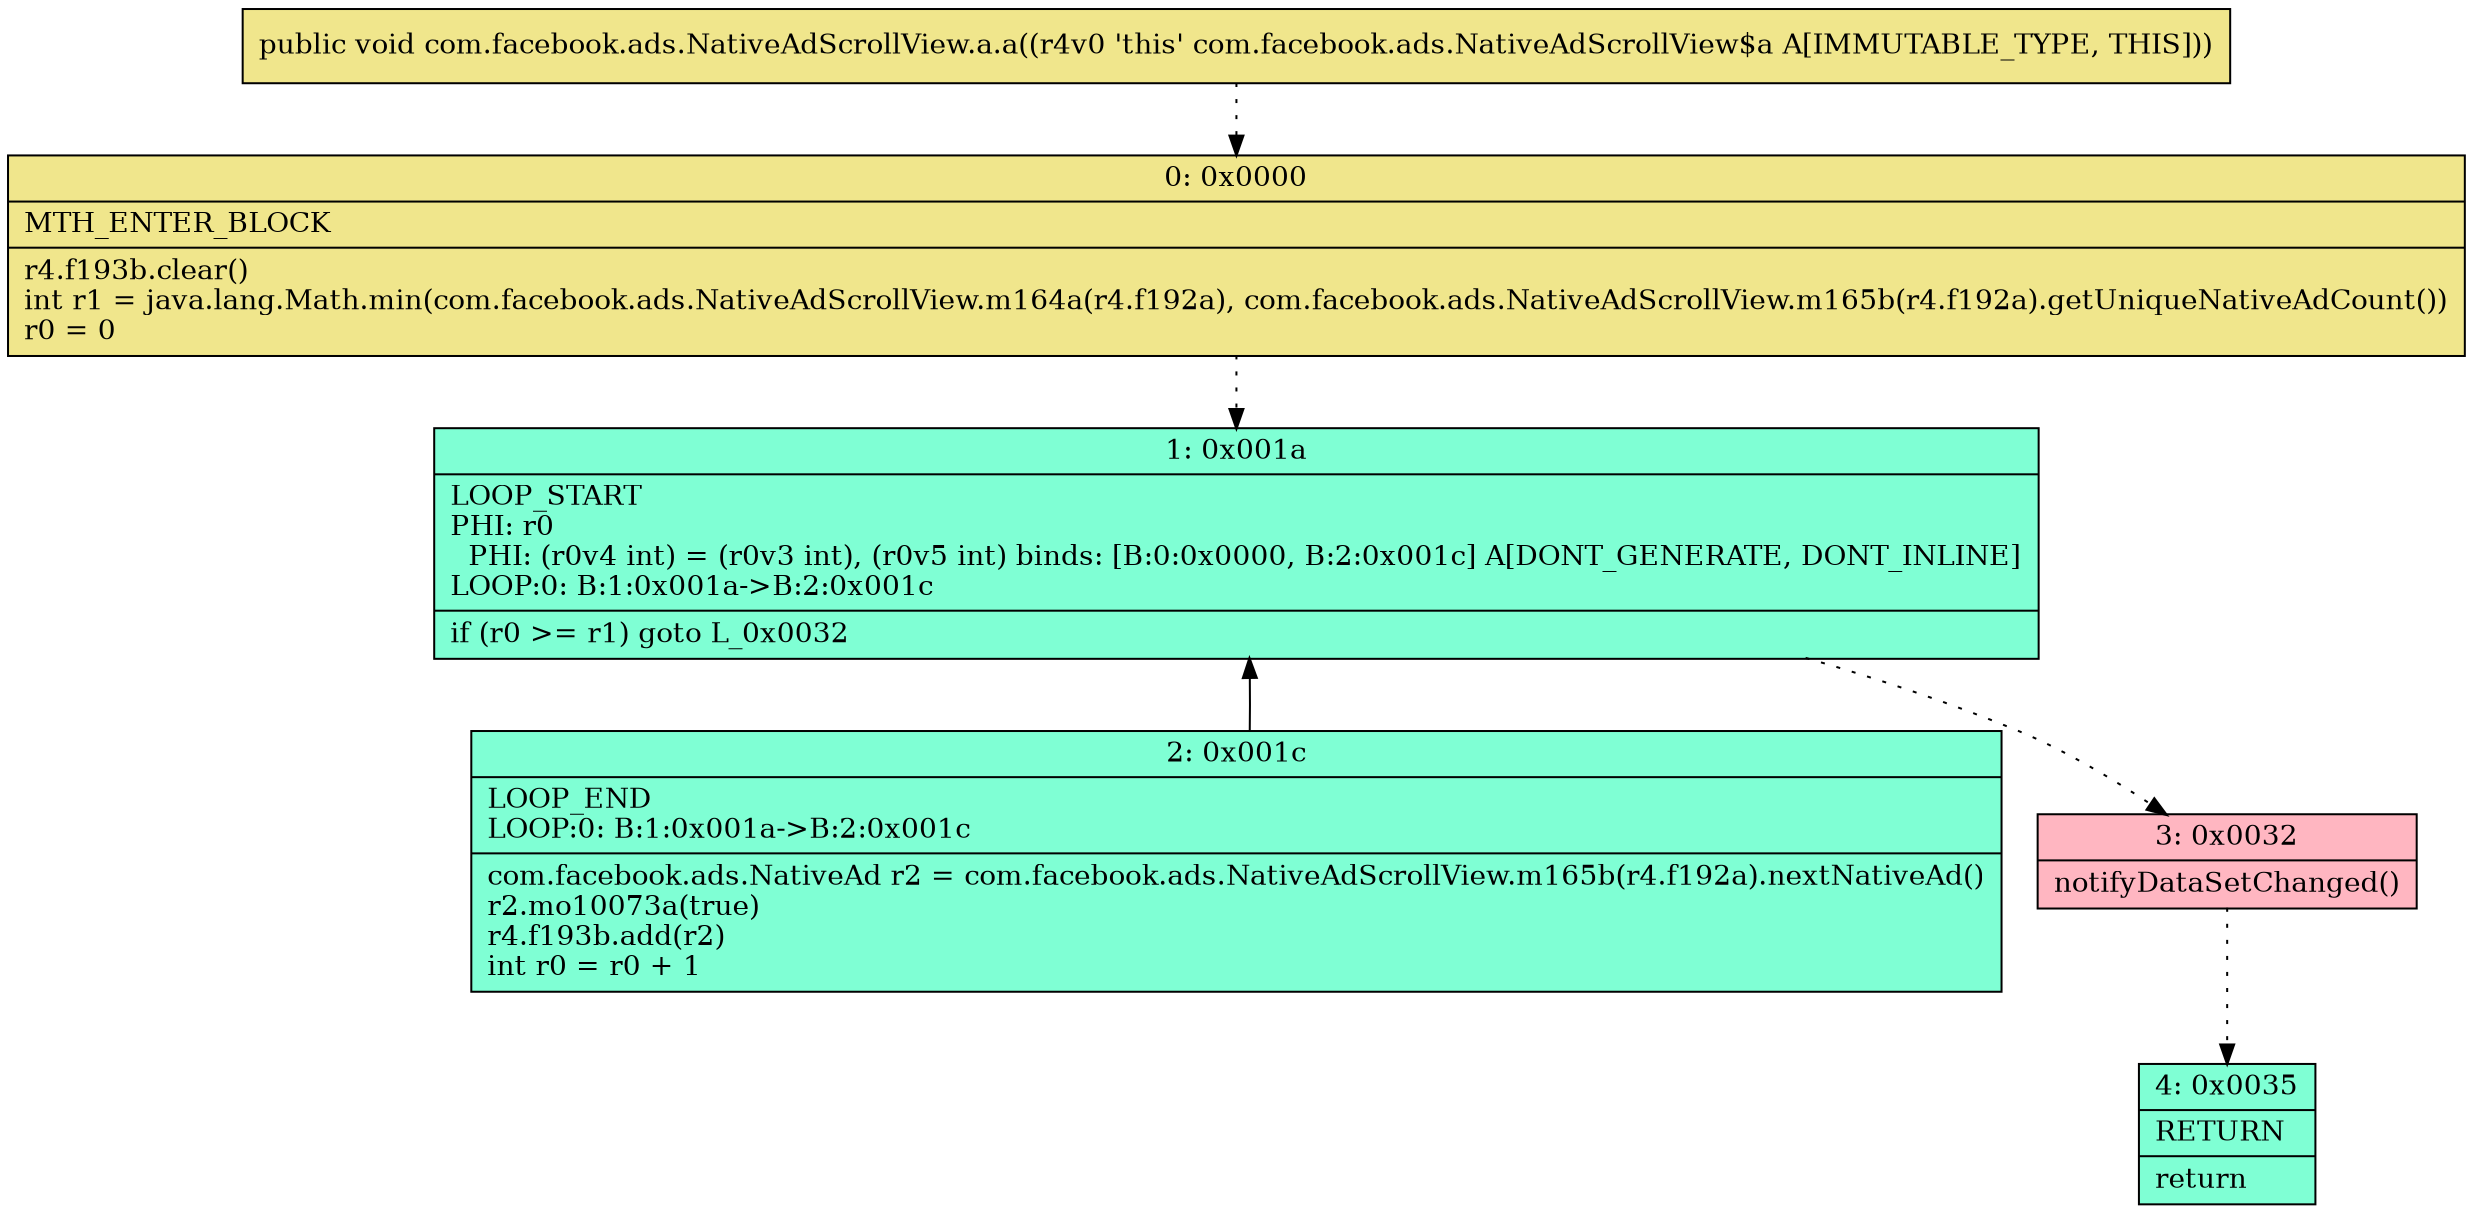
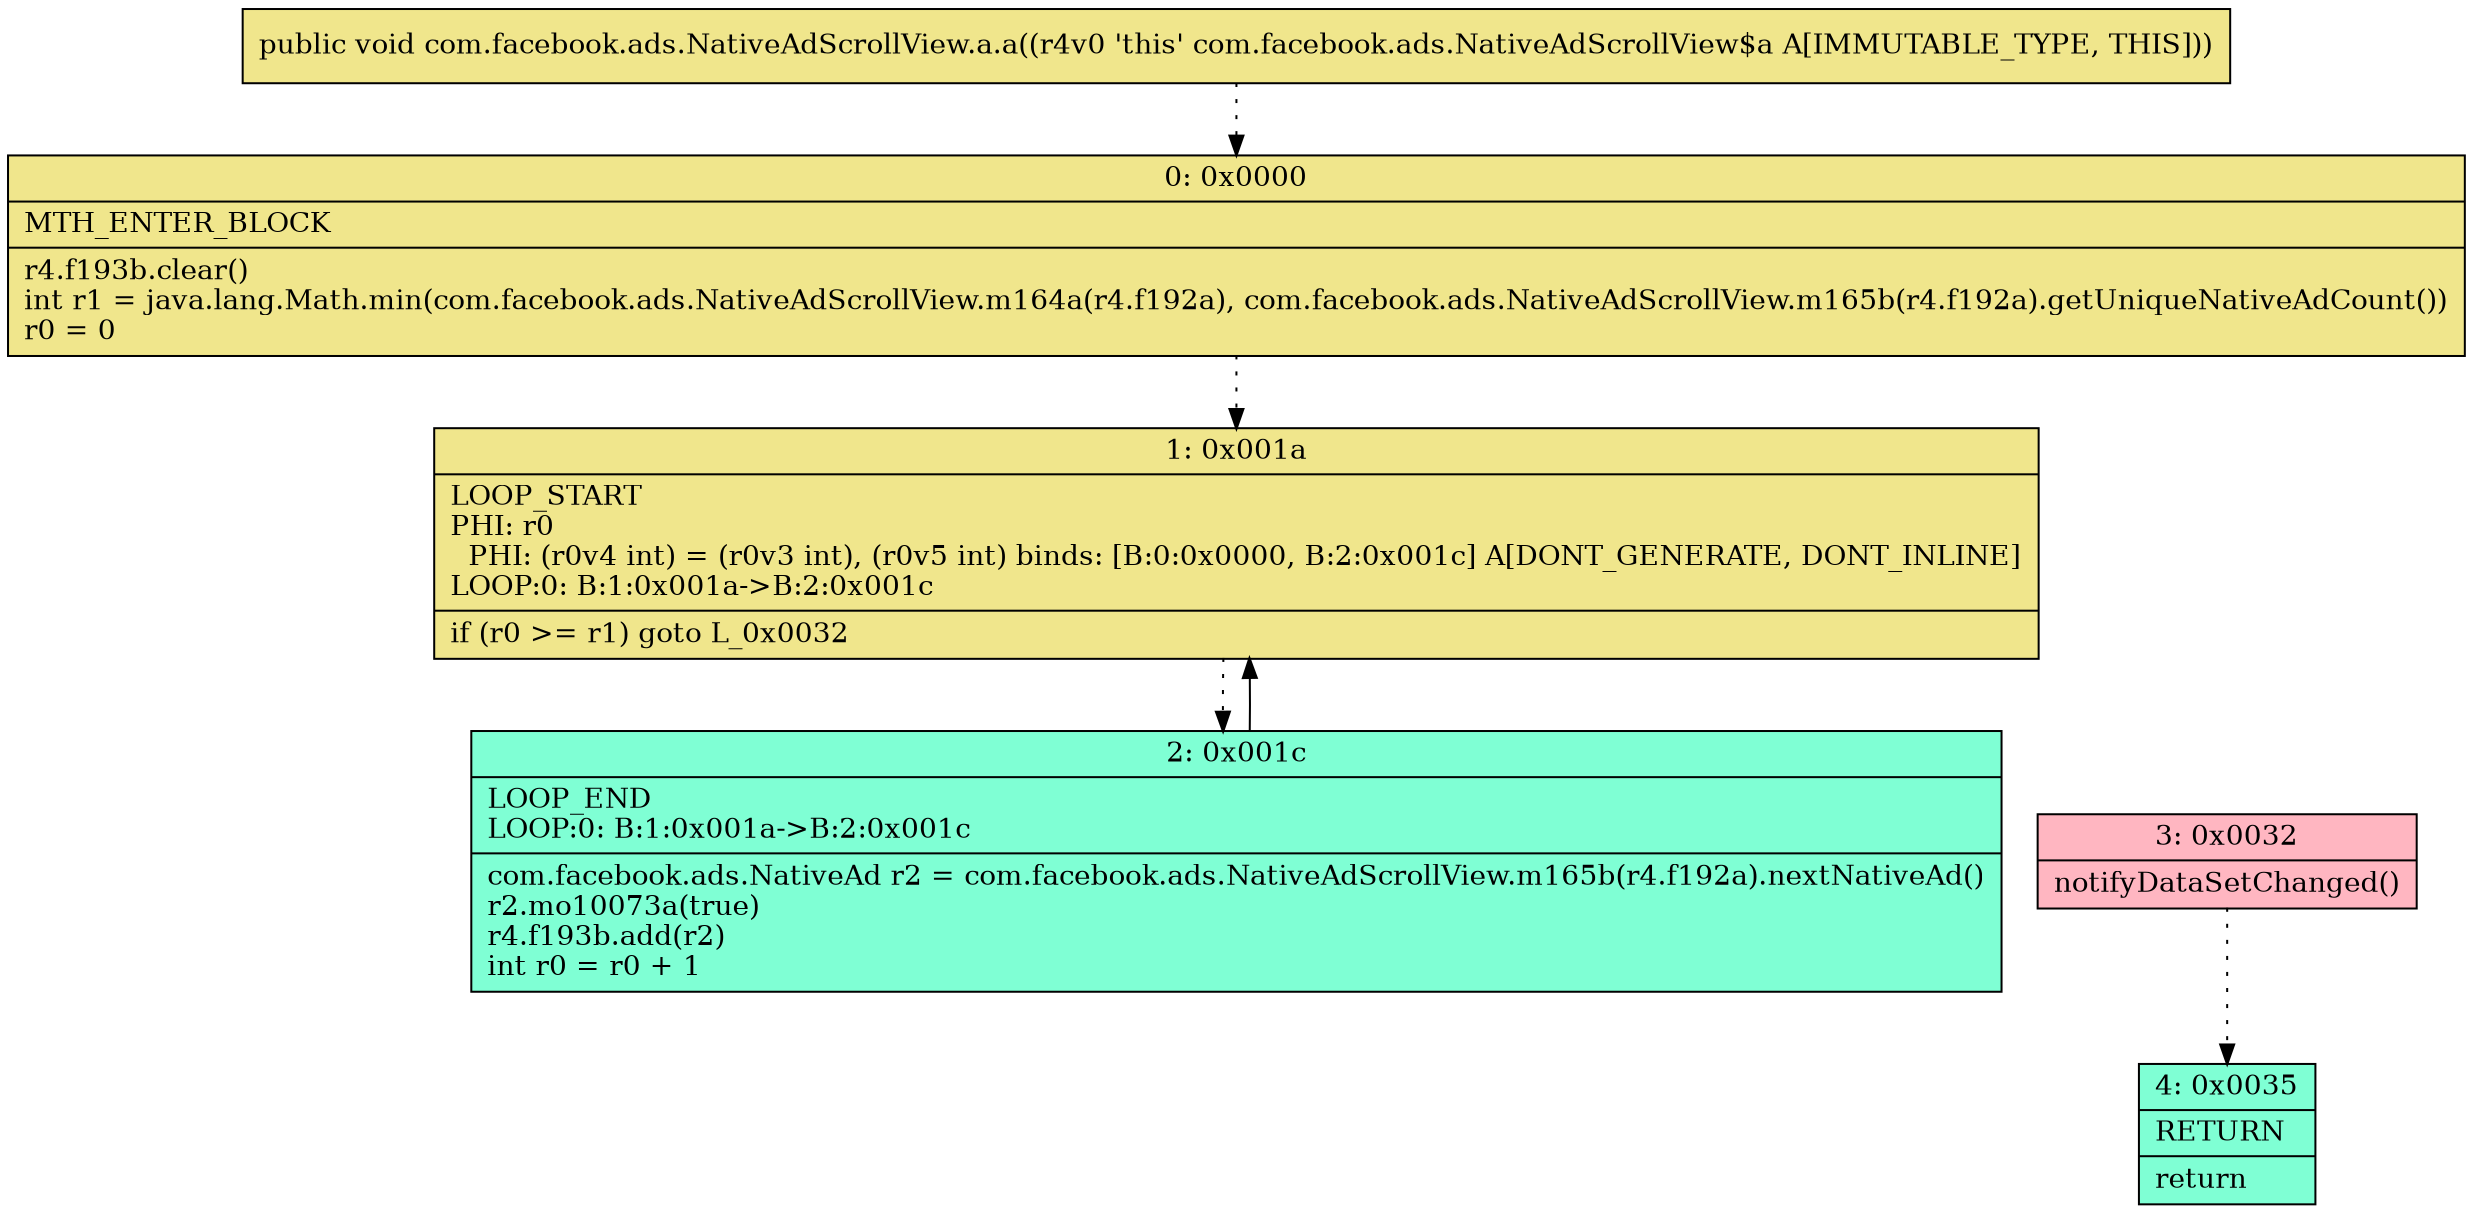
node "1: 0x001a": fillcolor aquamarine -> khaki
edge "1: 0x001a" -> "3: 0x0032": now "1: 0x001a" -> "2: 0x001c"
